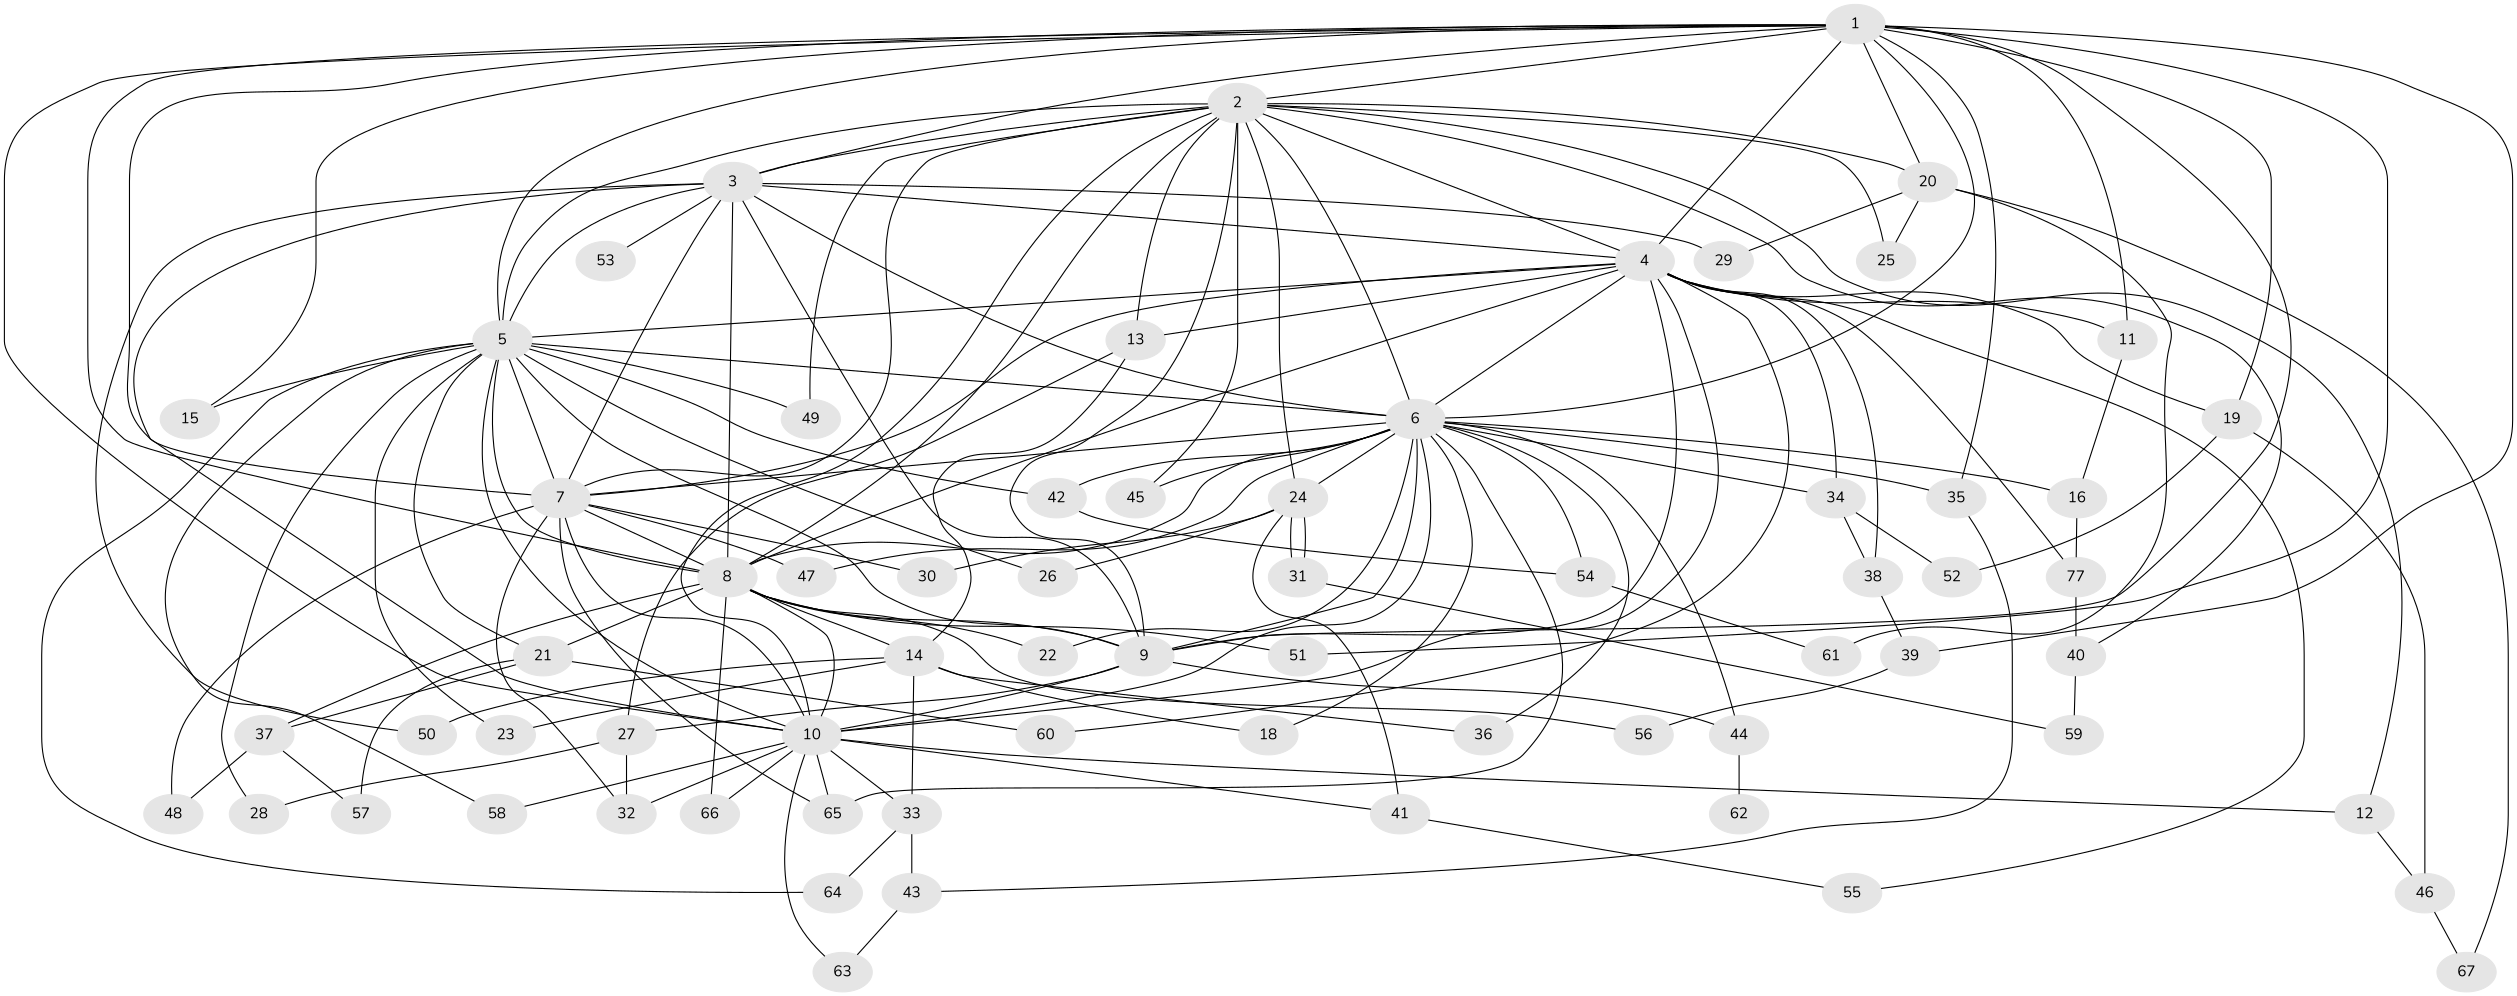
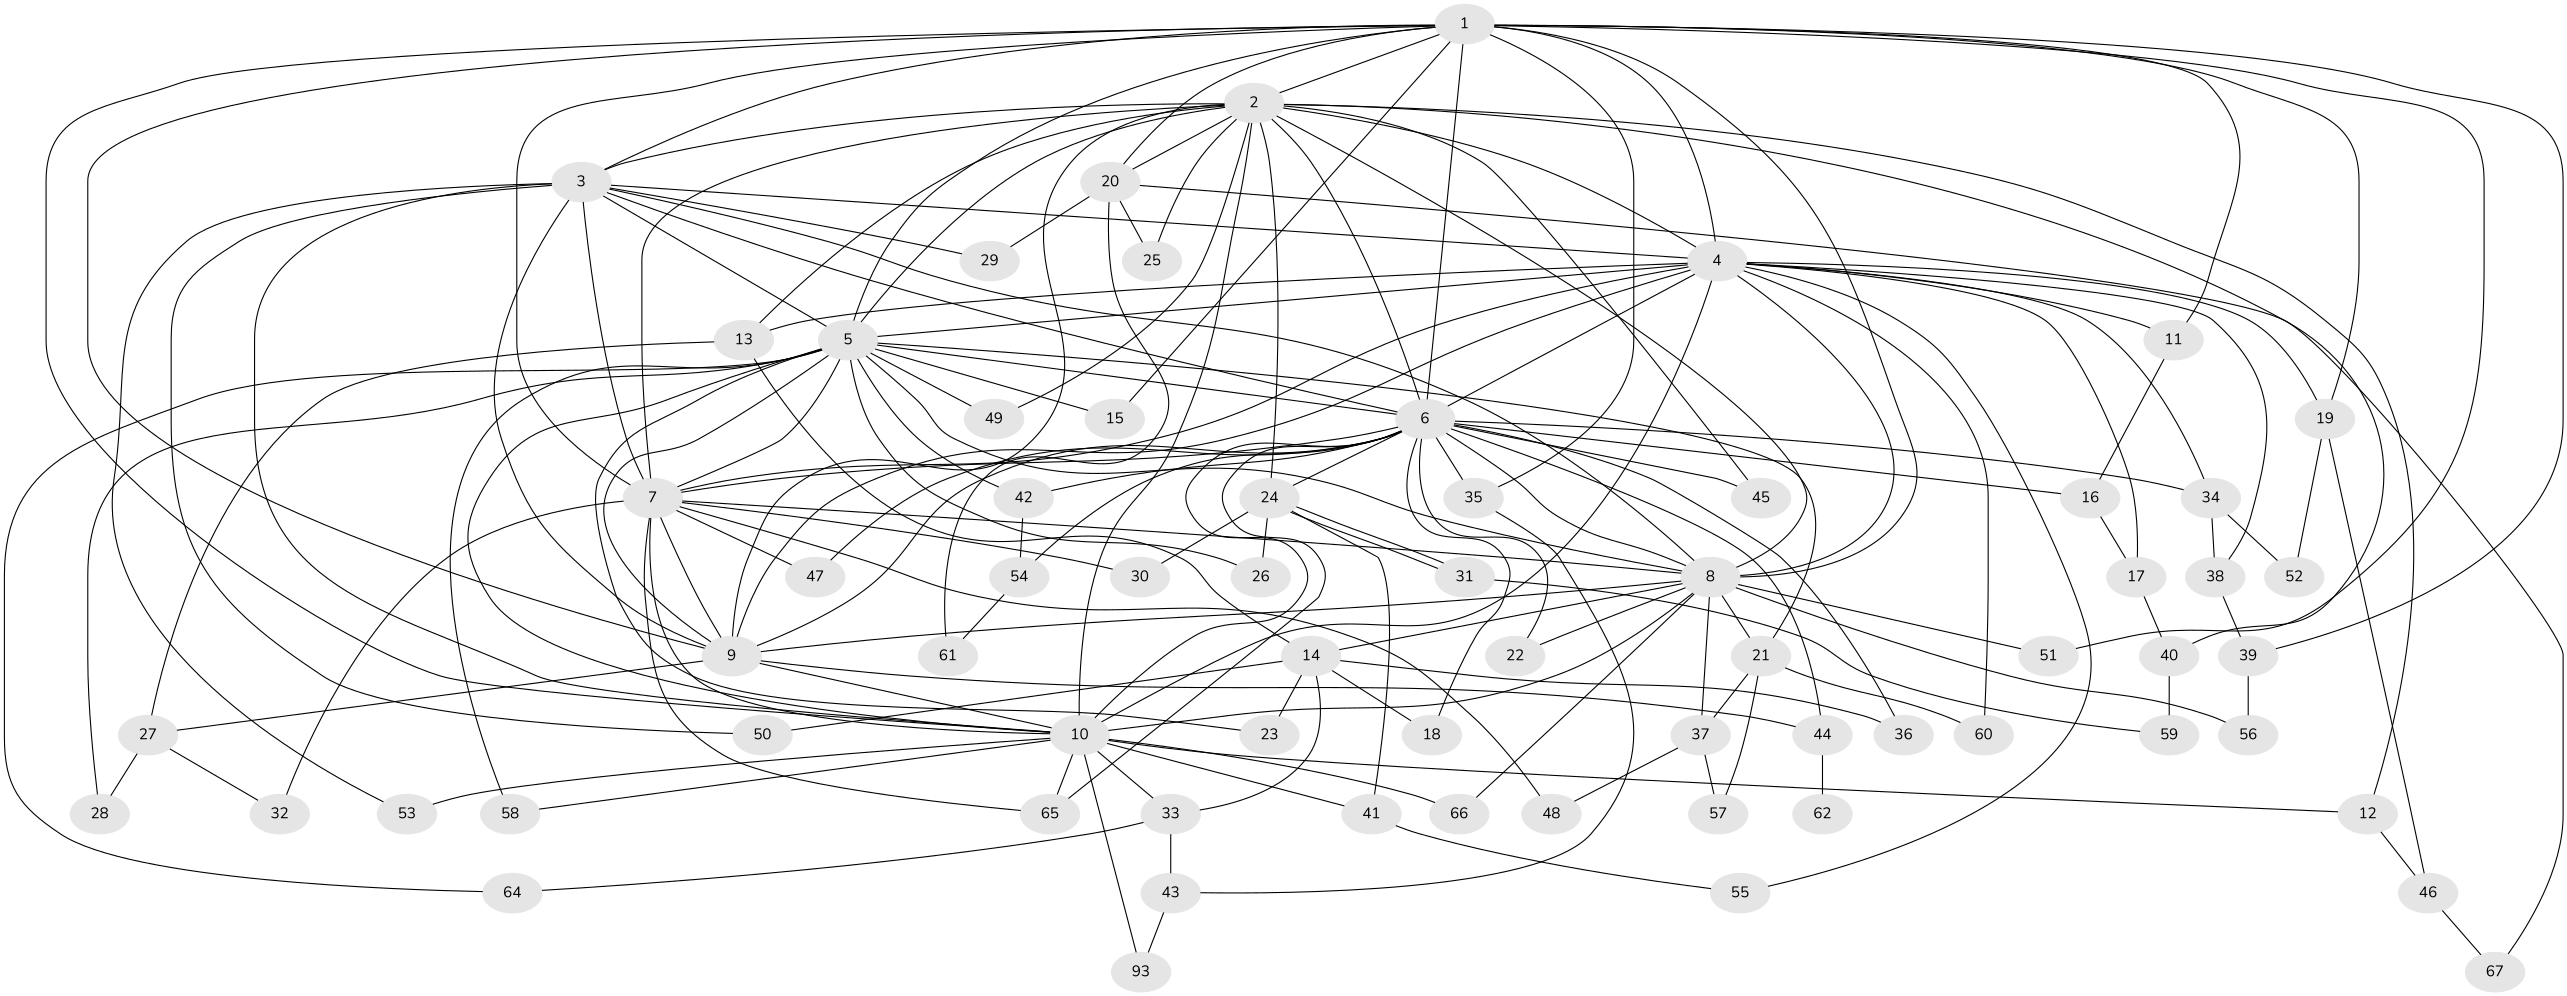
node "77": label "77" -> "17"
edge "7" -- "9": added
edge "10" -- "32": now "10" -- "53"
node "63": label "63" -> "93"
